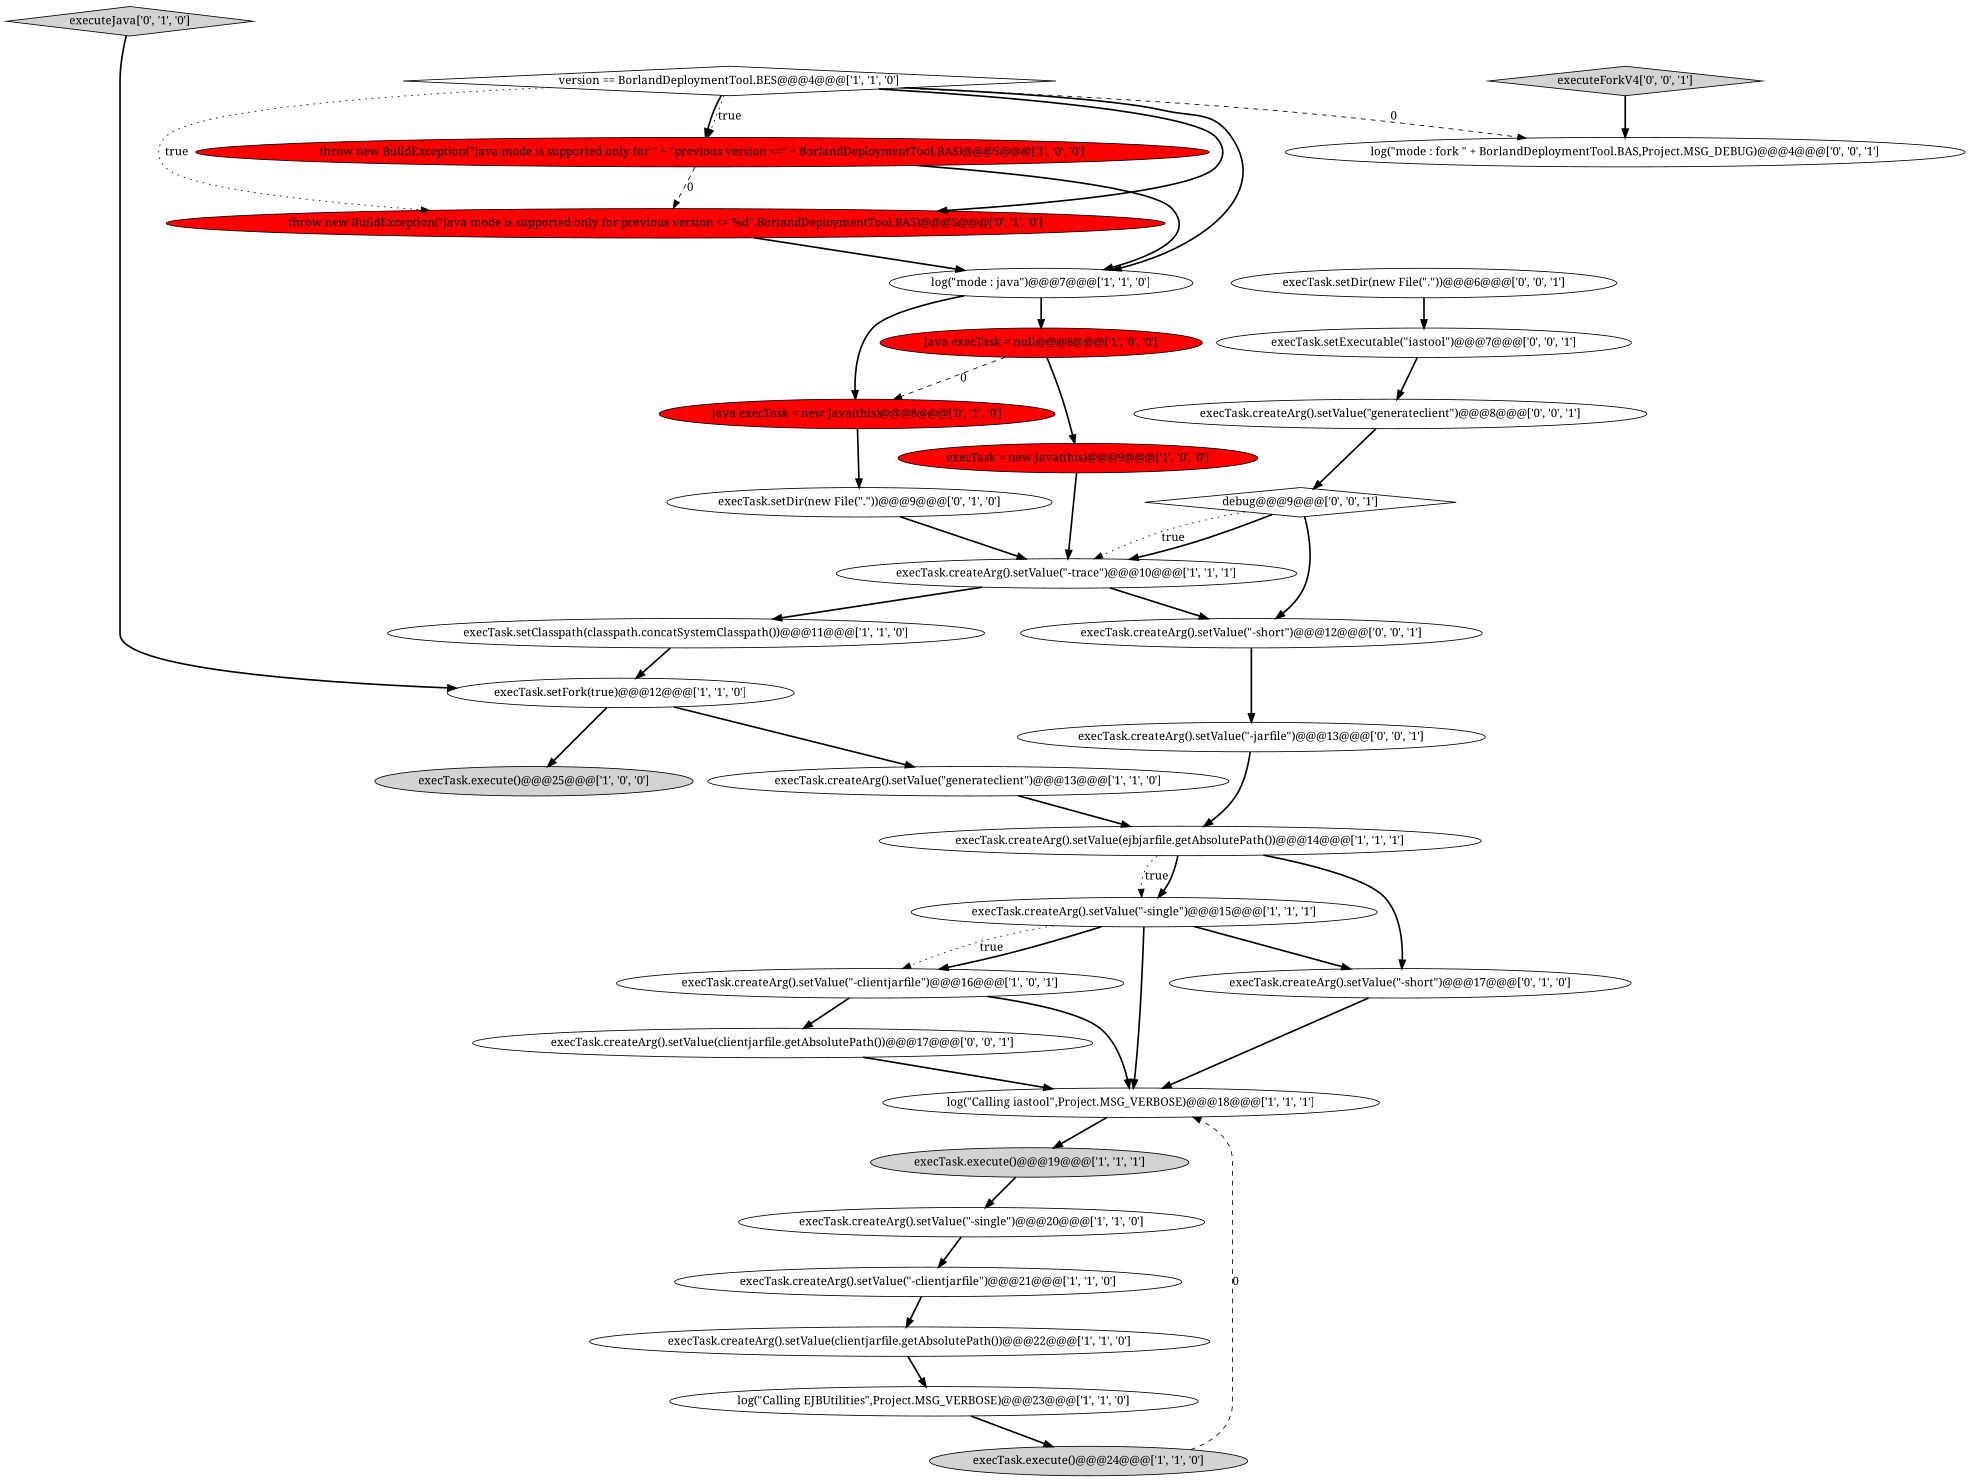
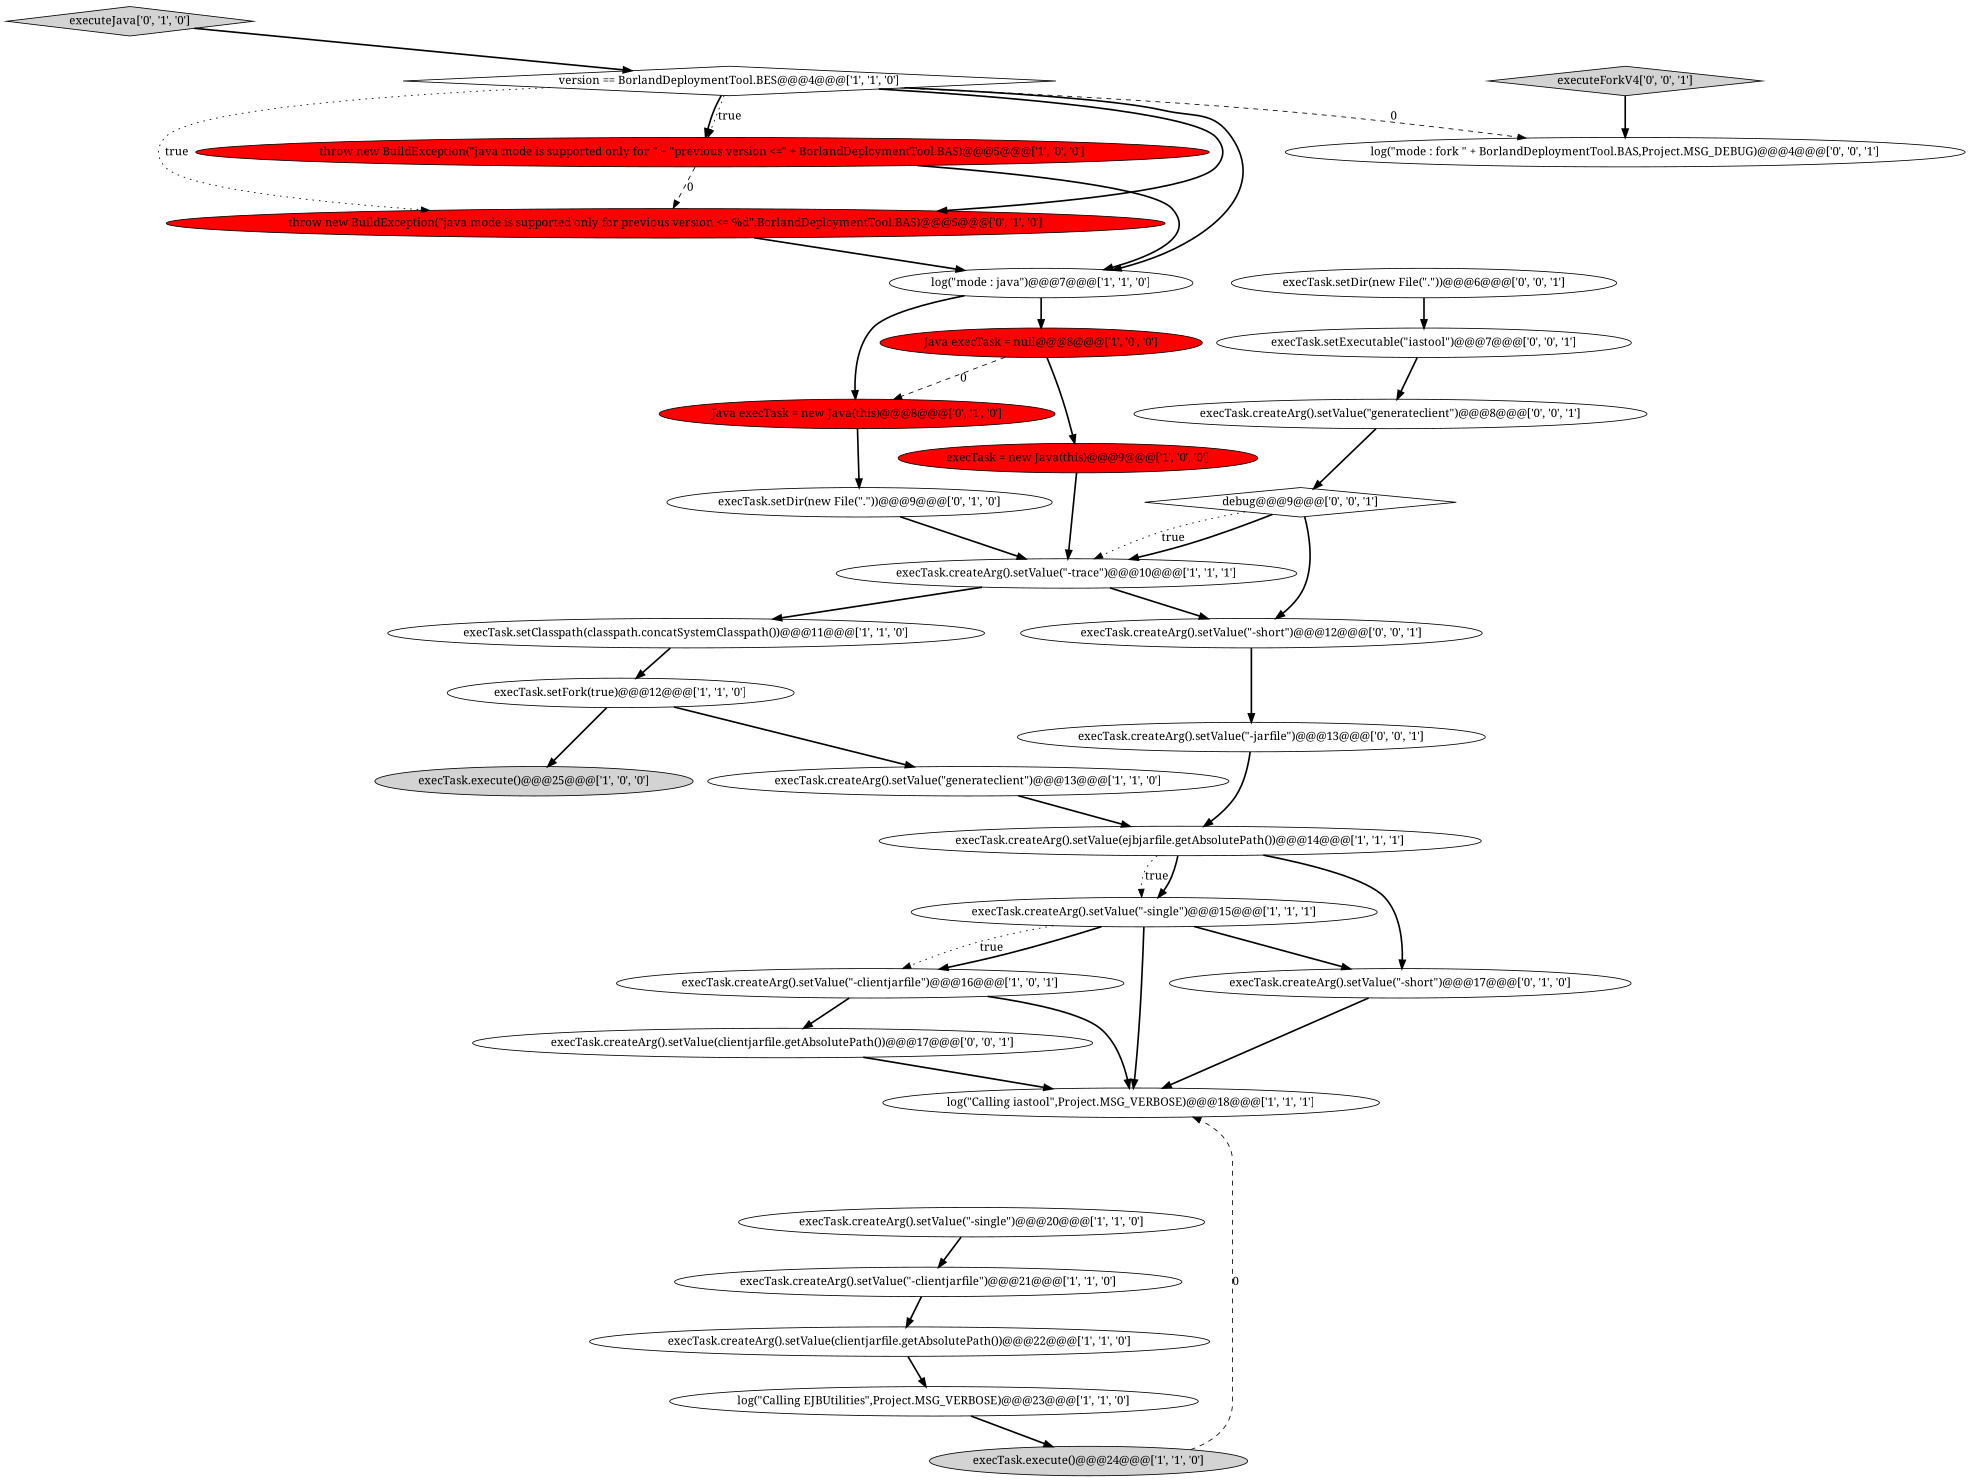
edge "executeJava['0', '1', '0']" -> "execTask.setFork(true)@@@12@@@['1', '1', '0']": now "executeJava['0', '1', '0']" -> "version == BorlandDeploymentTool.BES@@@4@@@['1', '1', '0']"
node "execTask.execute()@@@19@@@['1', '1', '1']": removed
